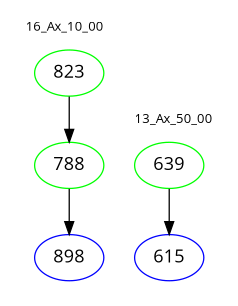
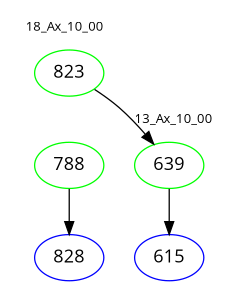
cluster "16_Ax_10_00": label "16_Ax_10_00" -> "18_Ax_10_00"
edge "823" -> "788": now "823" -> "639"
cluster "13_Ax_50_00": label "13_Ax_50_00" -> "13_Ax_10_00"
node "898": label "898" -> "828"
